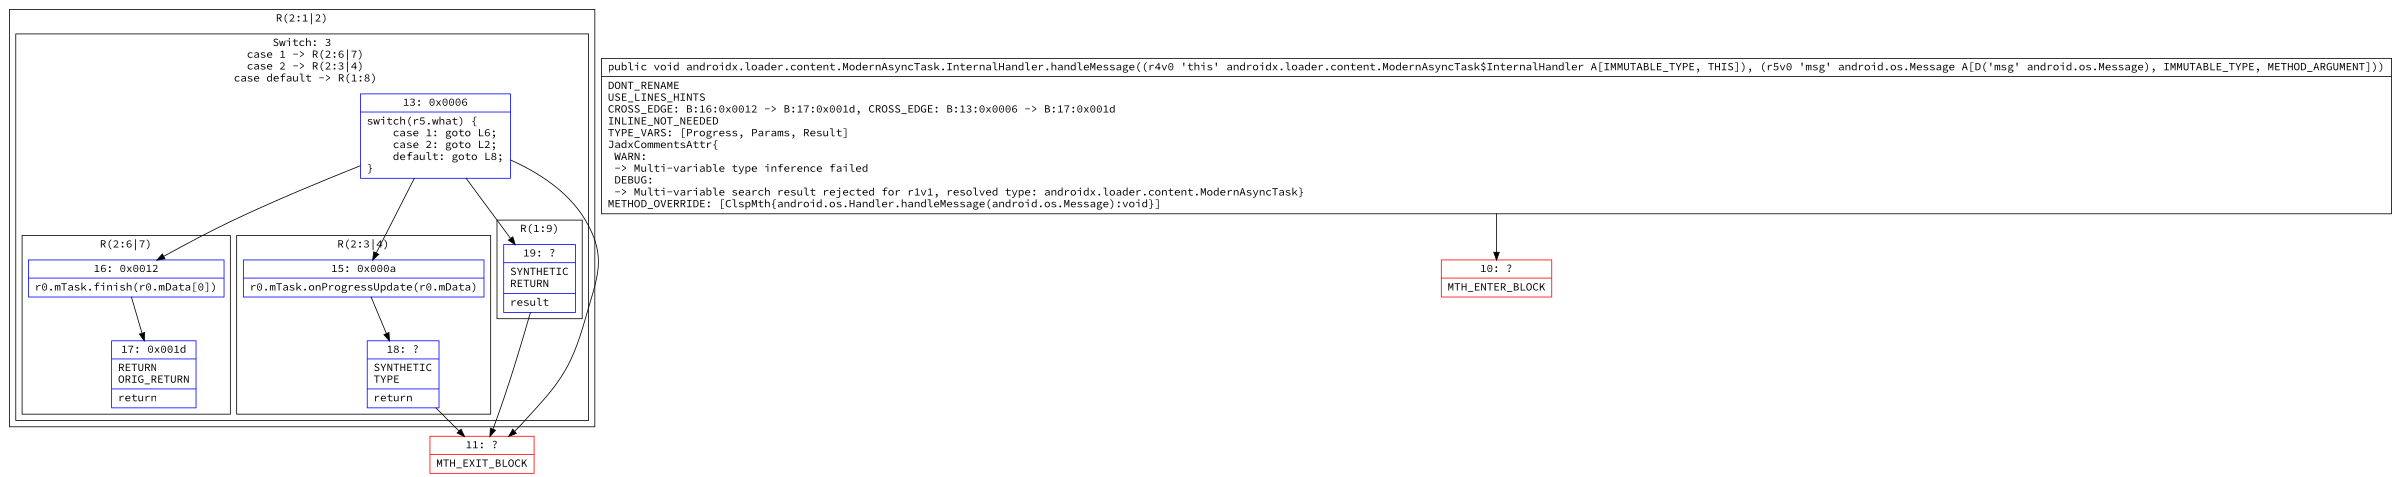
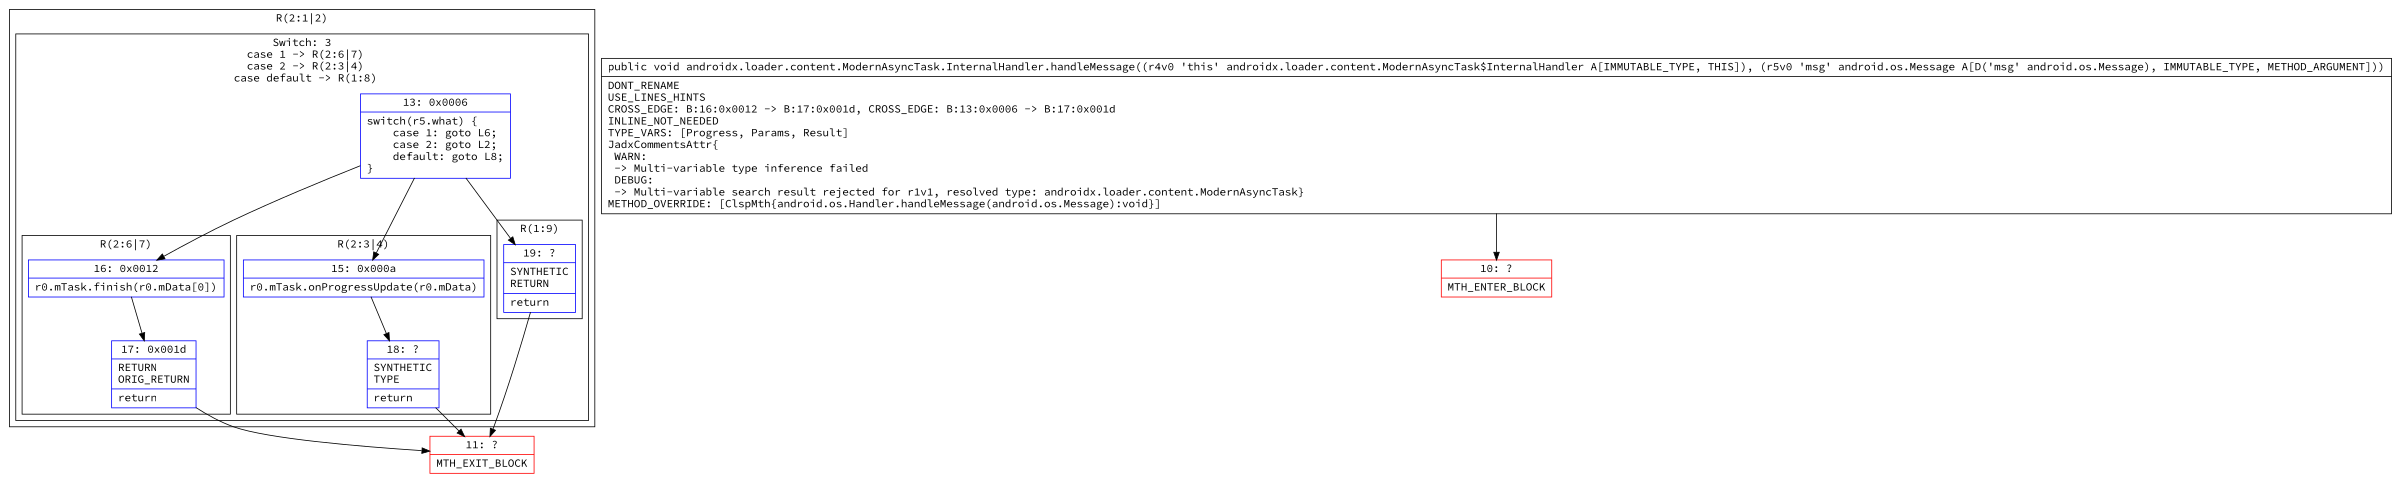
node "19: ?": text "result" -> "return"
edge "13: 0x0006" -> "11: ?": now "17: 0x001d" -> "11: ?"
